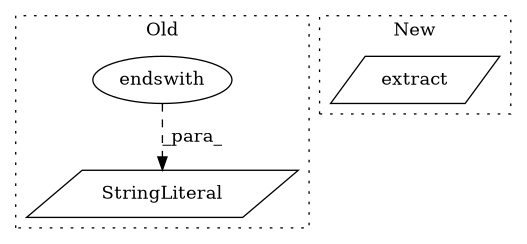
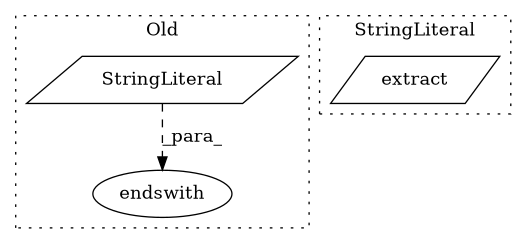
cluster "New": label "New" -> "StringLiteral"
edge "endswith" -> "StringLiteral": reversed
